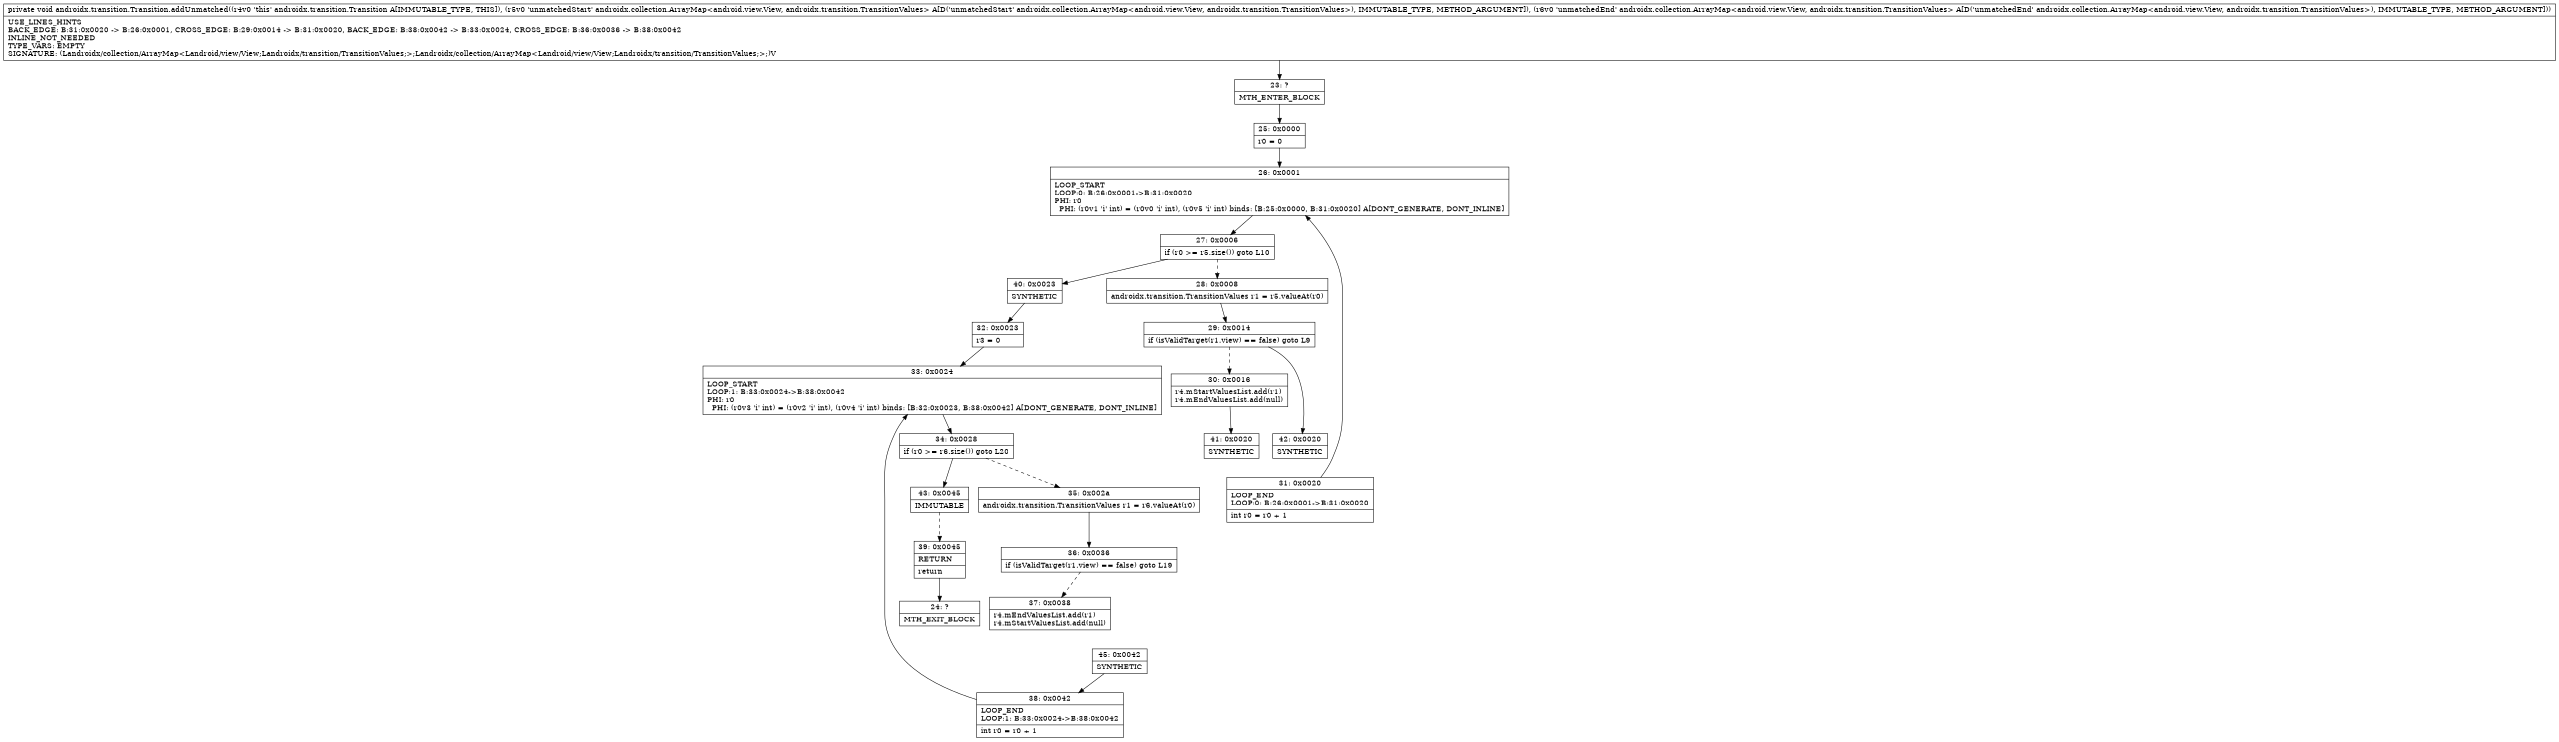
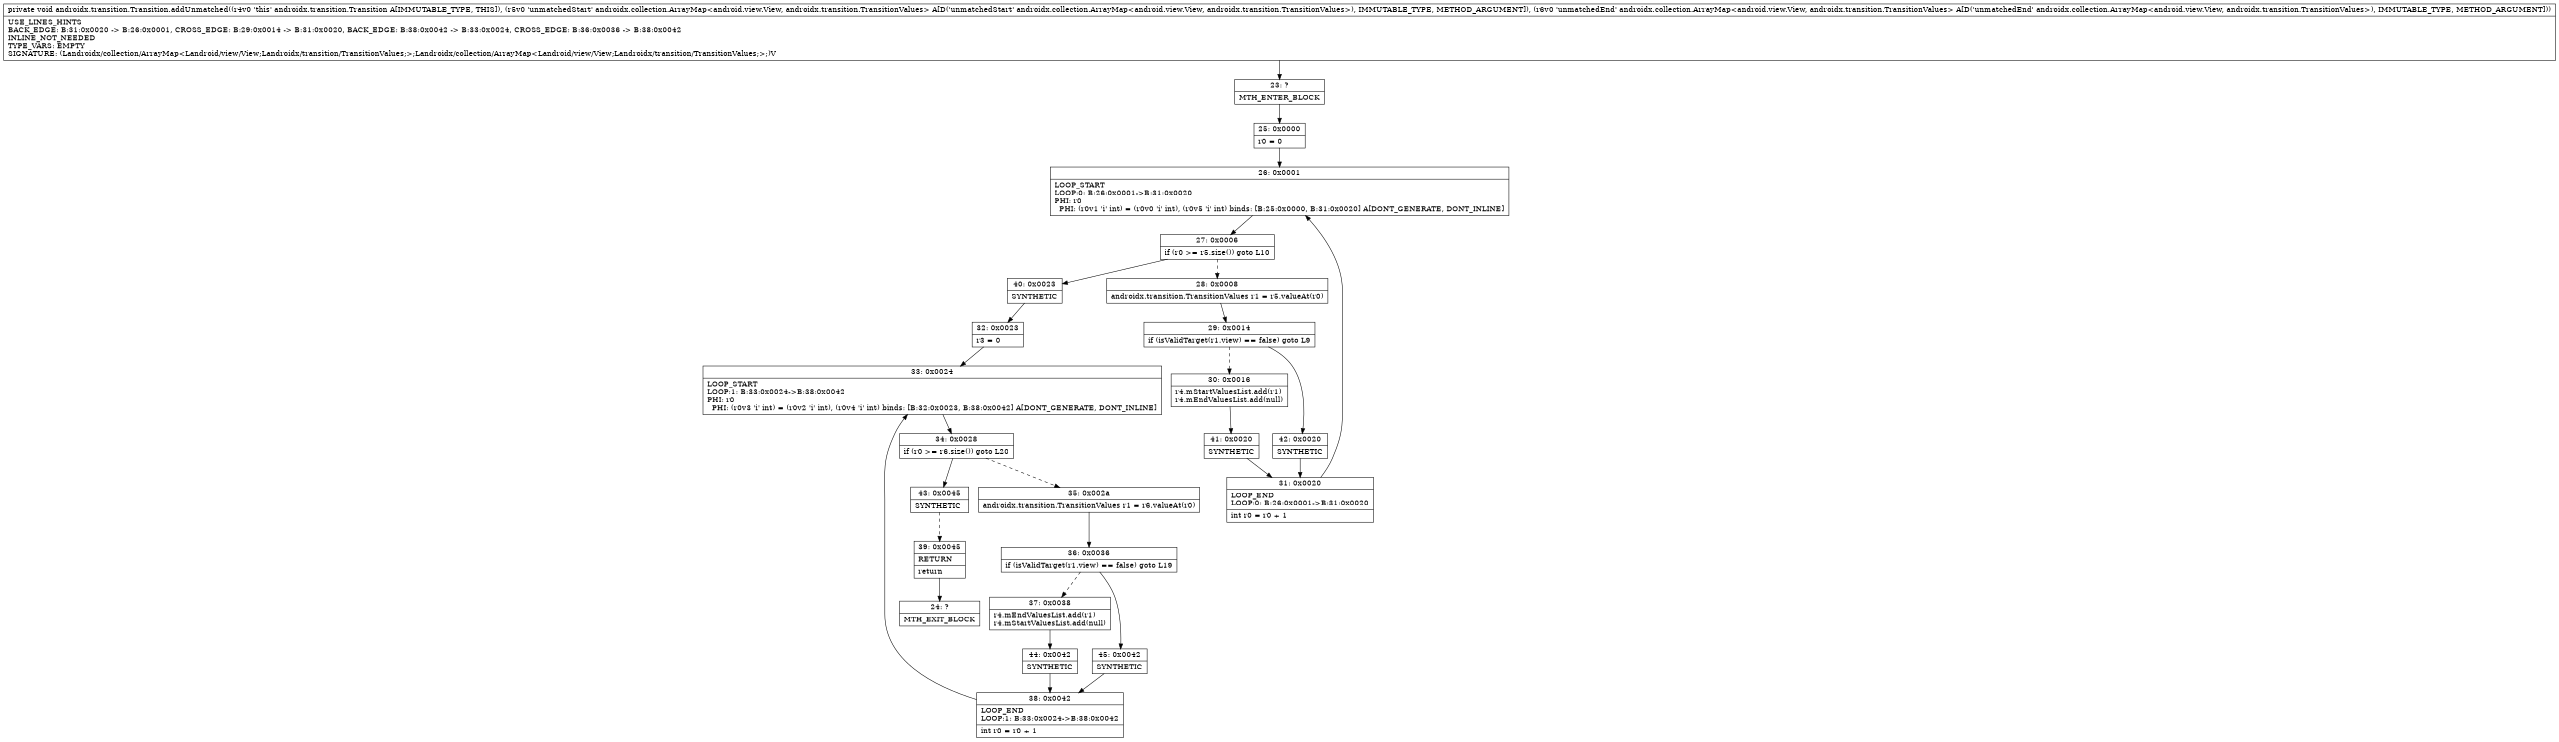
edge "42: 0x0020" -> "31: 0x0020": added
edge "41: 0x0020" -> "31: 0x0020": added
node "43: 0x0045": text "IMMUTABLE" -> "SYNTHETIC"
edge "36: 0x0036" -> "45: 0x0042": added
node "44: 0x0042": added
